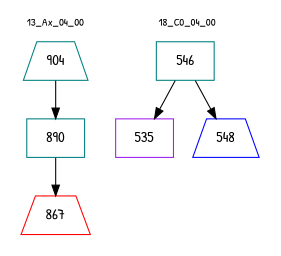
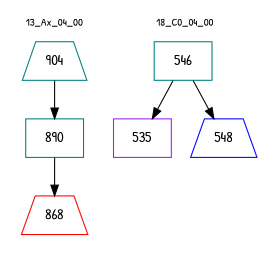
node "867": label "867" -> "868"
